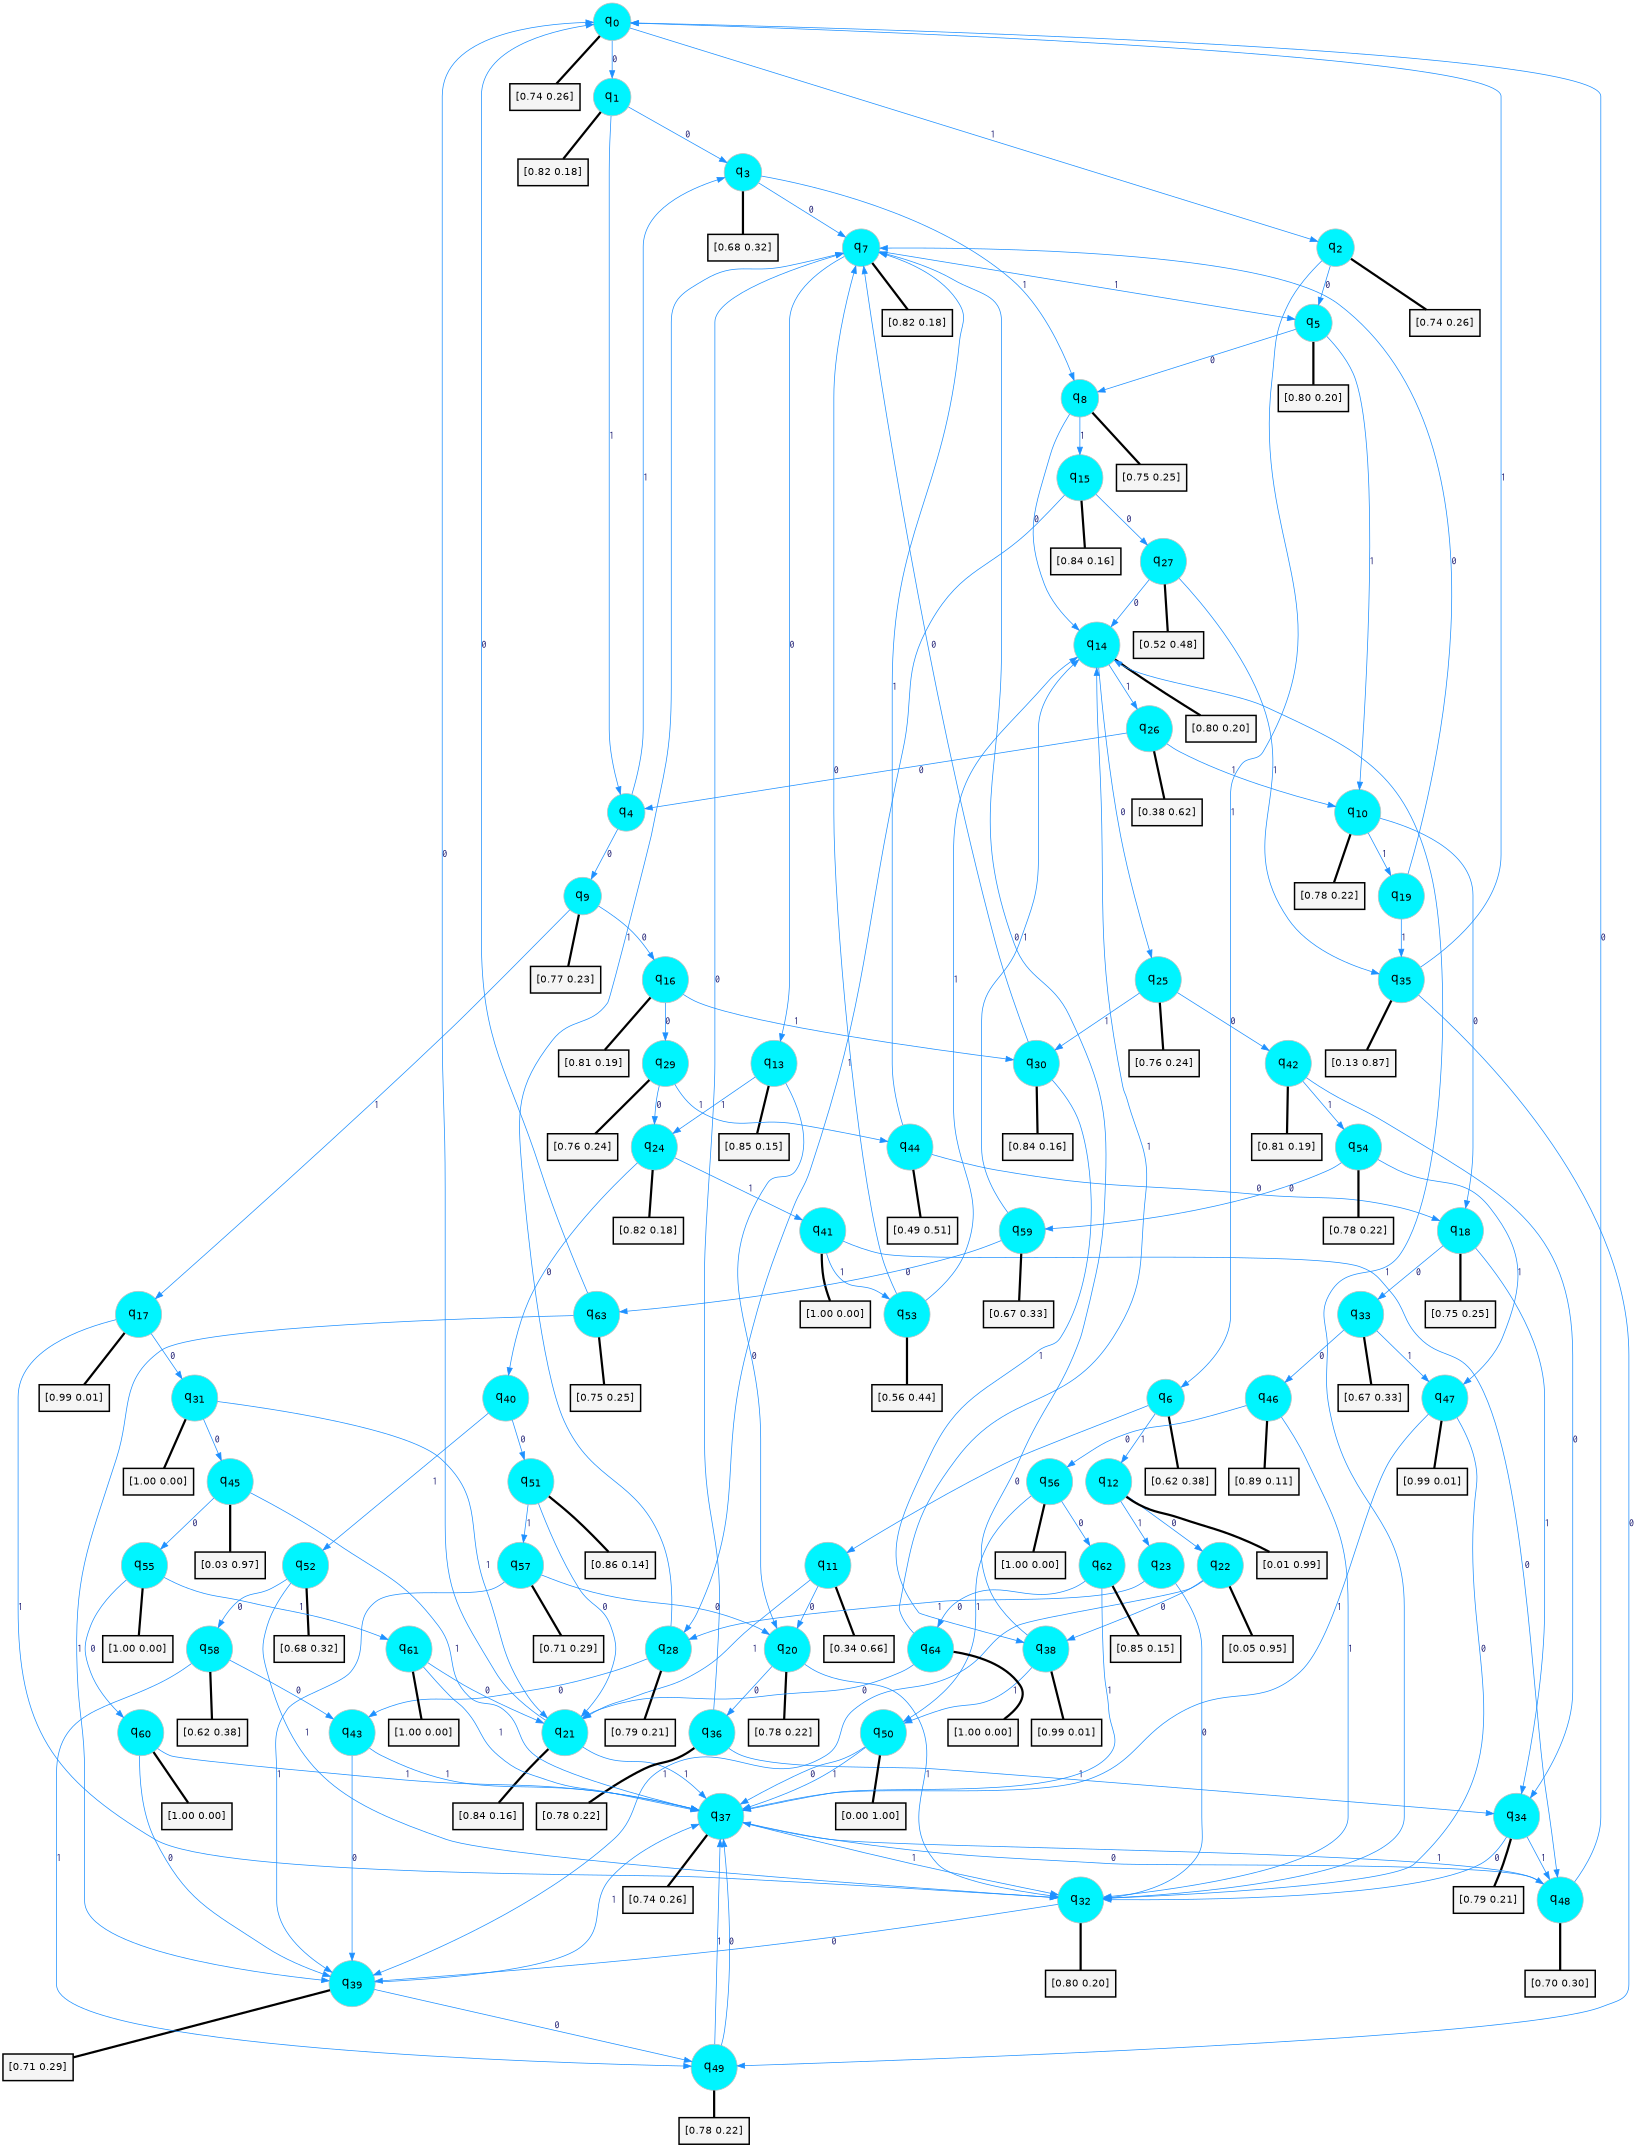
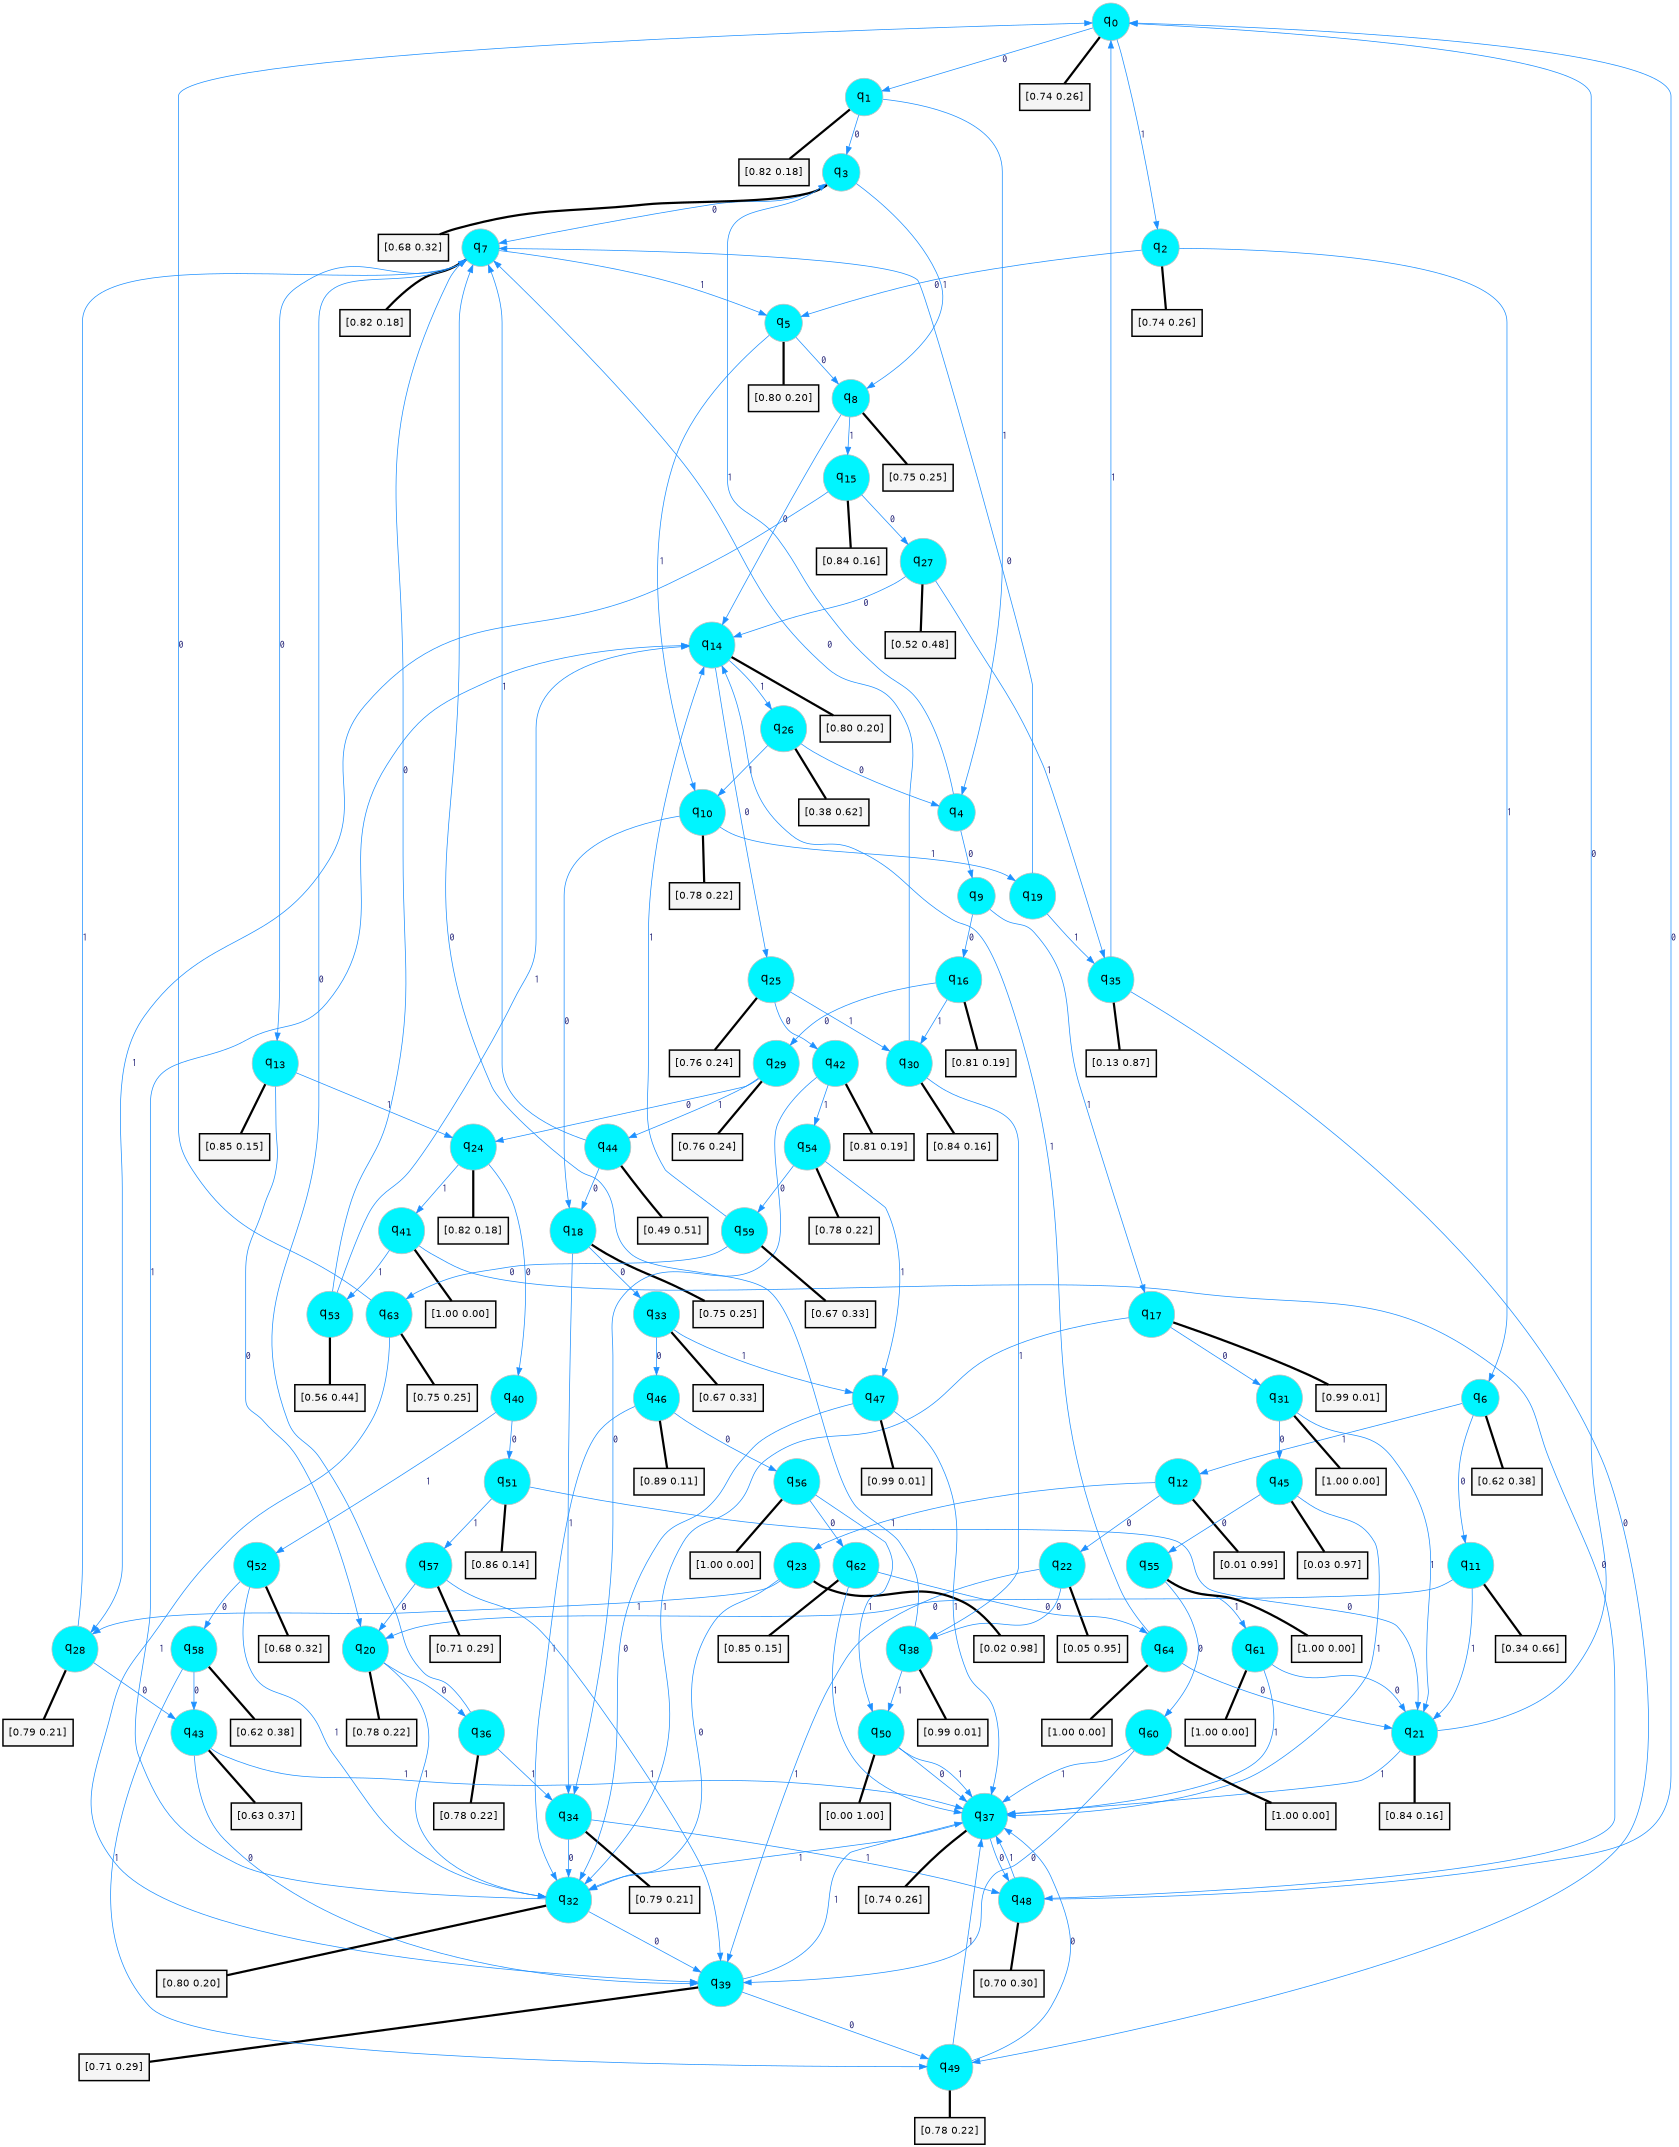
node "[0.77 0.23]": removed
node "[0.02 0.98]": added
node "[0.63 0.37]": added
